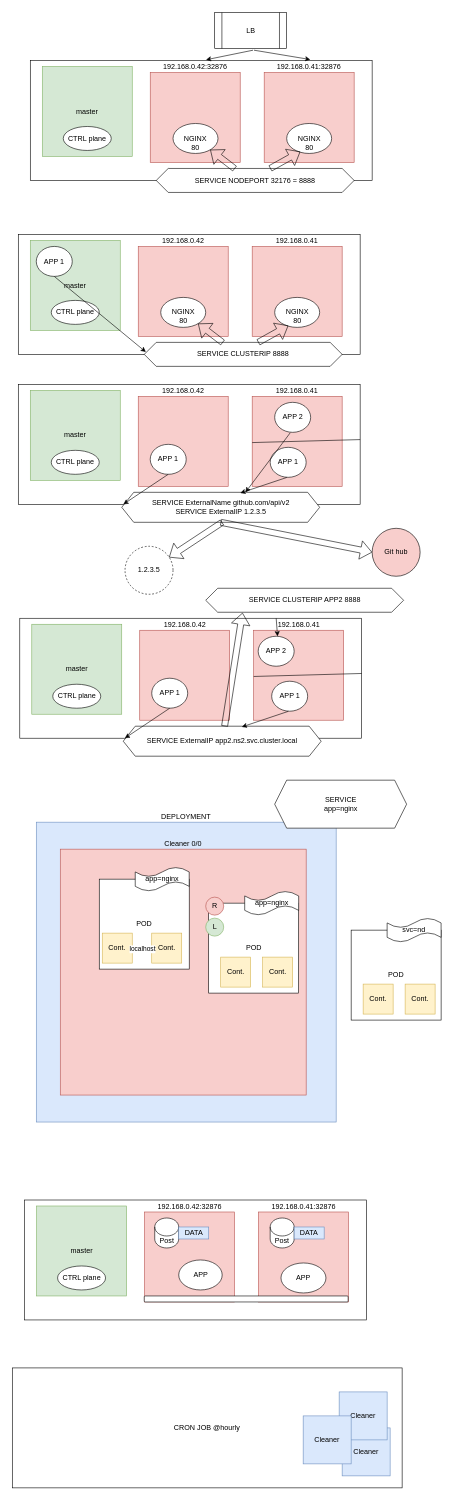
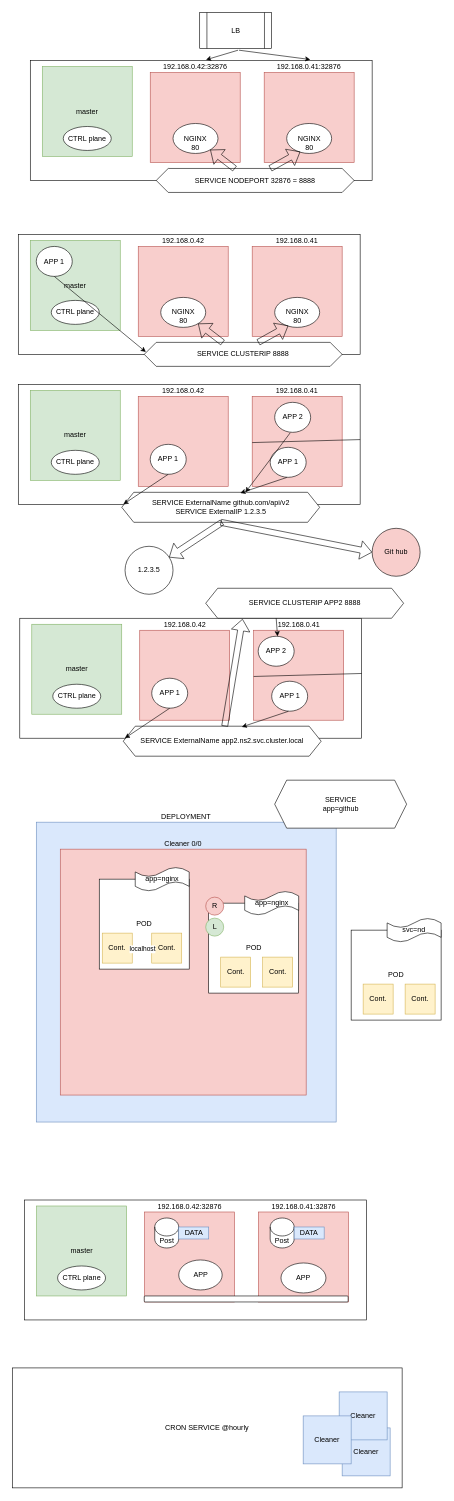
node "LB": moved (251, 30) -> (236, 30)
node "SERVICE NODEPORT 32176 = 8888": label "SERVICE NODEPORT 32176 = 8888" -> "SERVICE NODEPORT 32876 = 8888"
node "1.2.3.5": style dashed -> solid
node "SERVICE CLUSTERIP APP2 8888": size 198x24 -> 198x30
node "SERVICE ExternalIP app2.ns2.svc.cluster.local": label "SERVICE ExternalIP app2.ns2.svc.cluster.local" -> "SERVICE ExternalName app2.ns2.svc.cluster.local"
node "SERVICE app=nginx": label "SERVICE app=nginx" -> "SERVICE app=github"
node "CRON JOB @hourly": label "CRON JOB @hourly" -> "CRON SERVICE @hourly"
